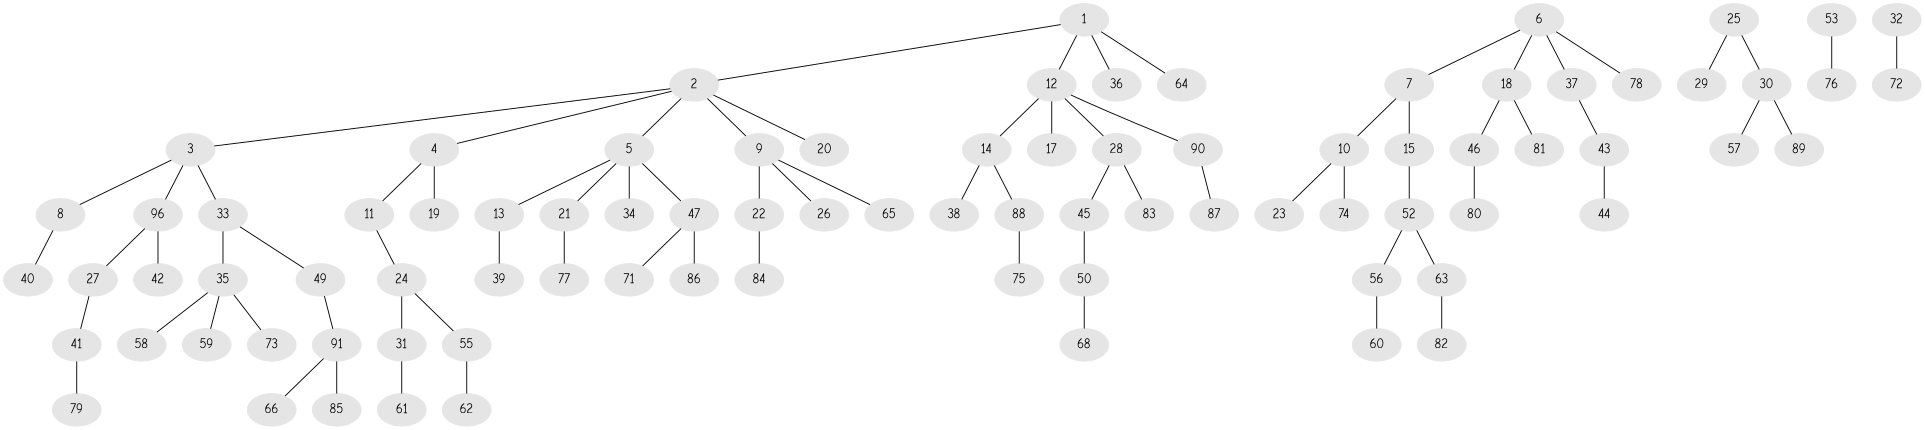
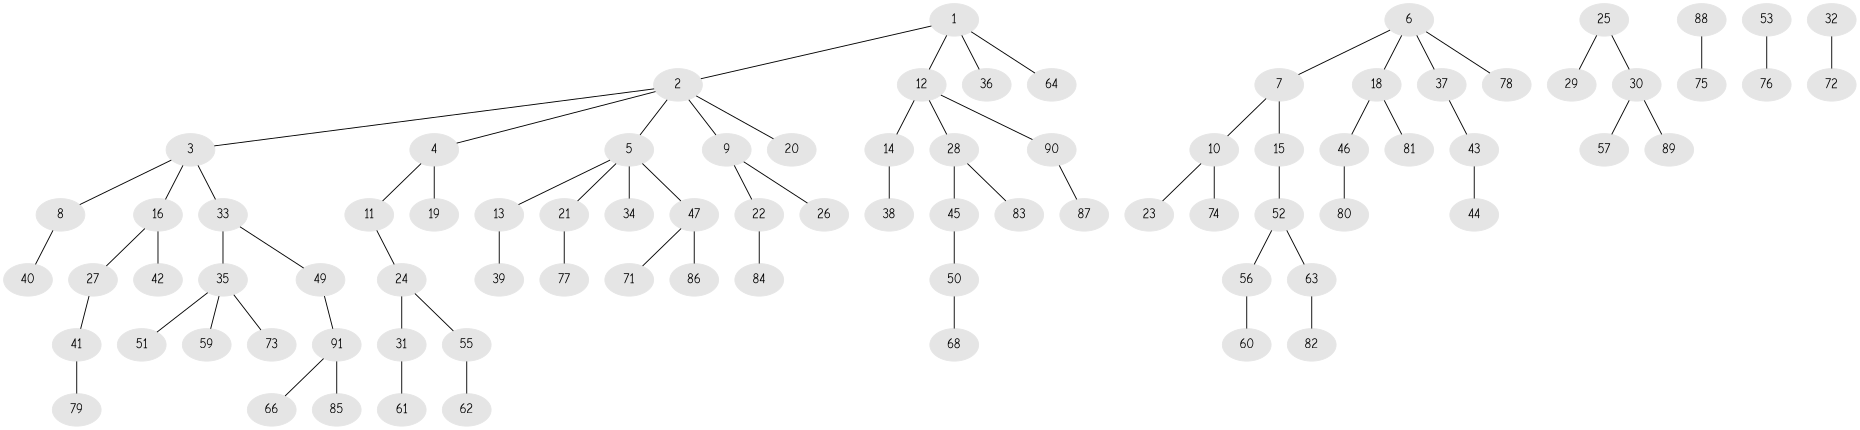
node "17": removed
edge "14" -- "88": removed
node "96": label "96" -> "16"
node "65": removed
node "58": label "58" -> "51"
